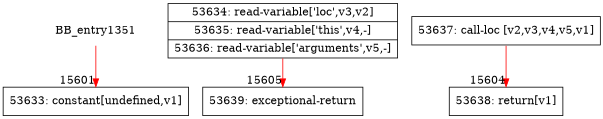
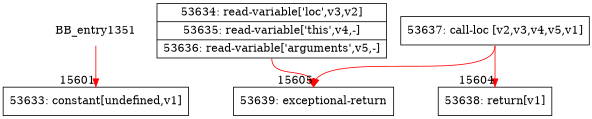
edge "53637: call-loc [v2,v3,v4,v5,v1]" -> "53639: exceptional-return": added
